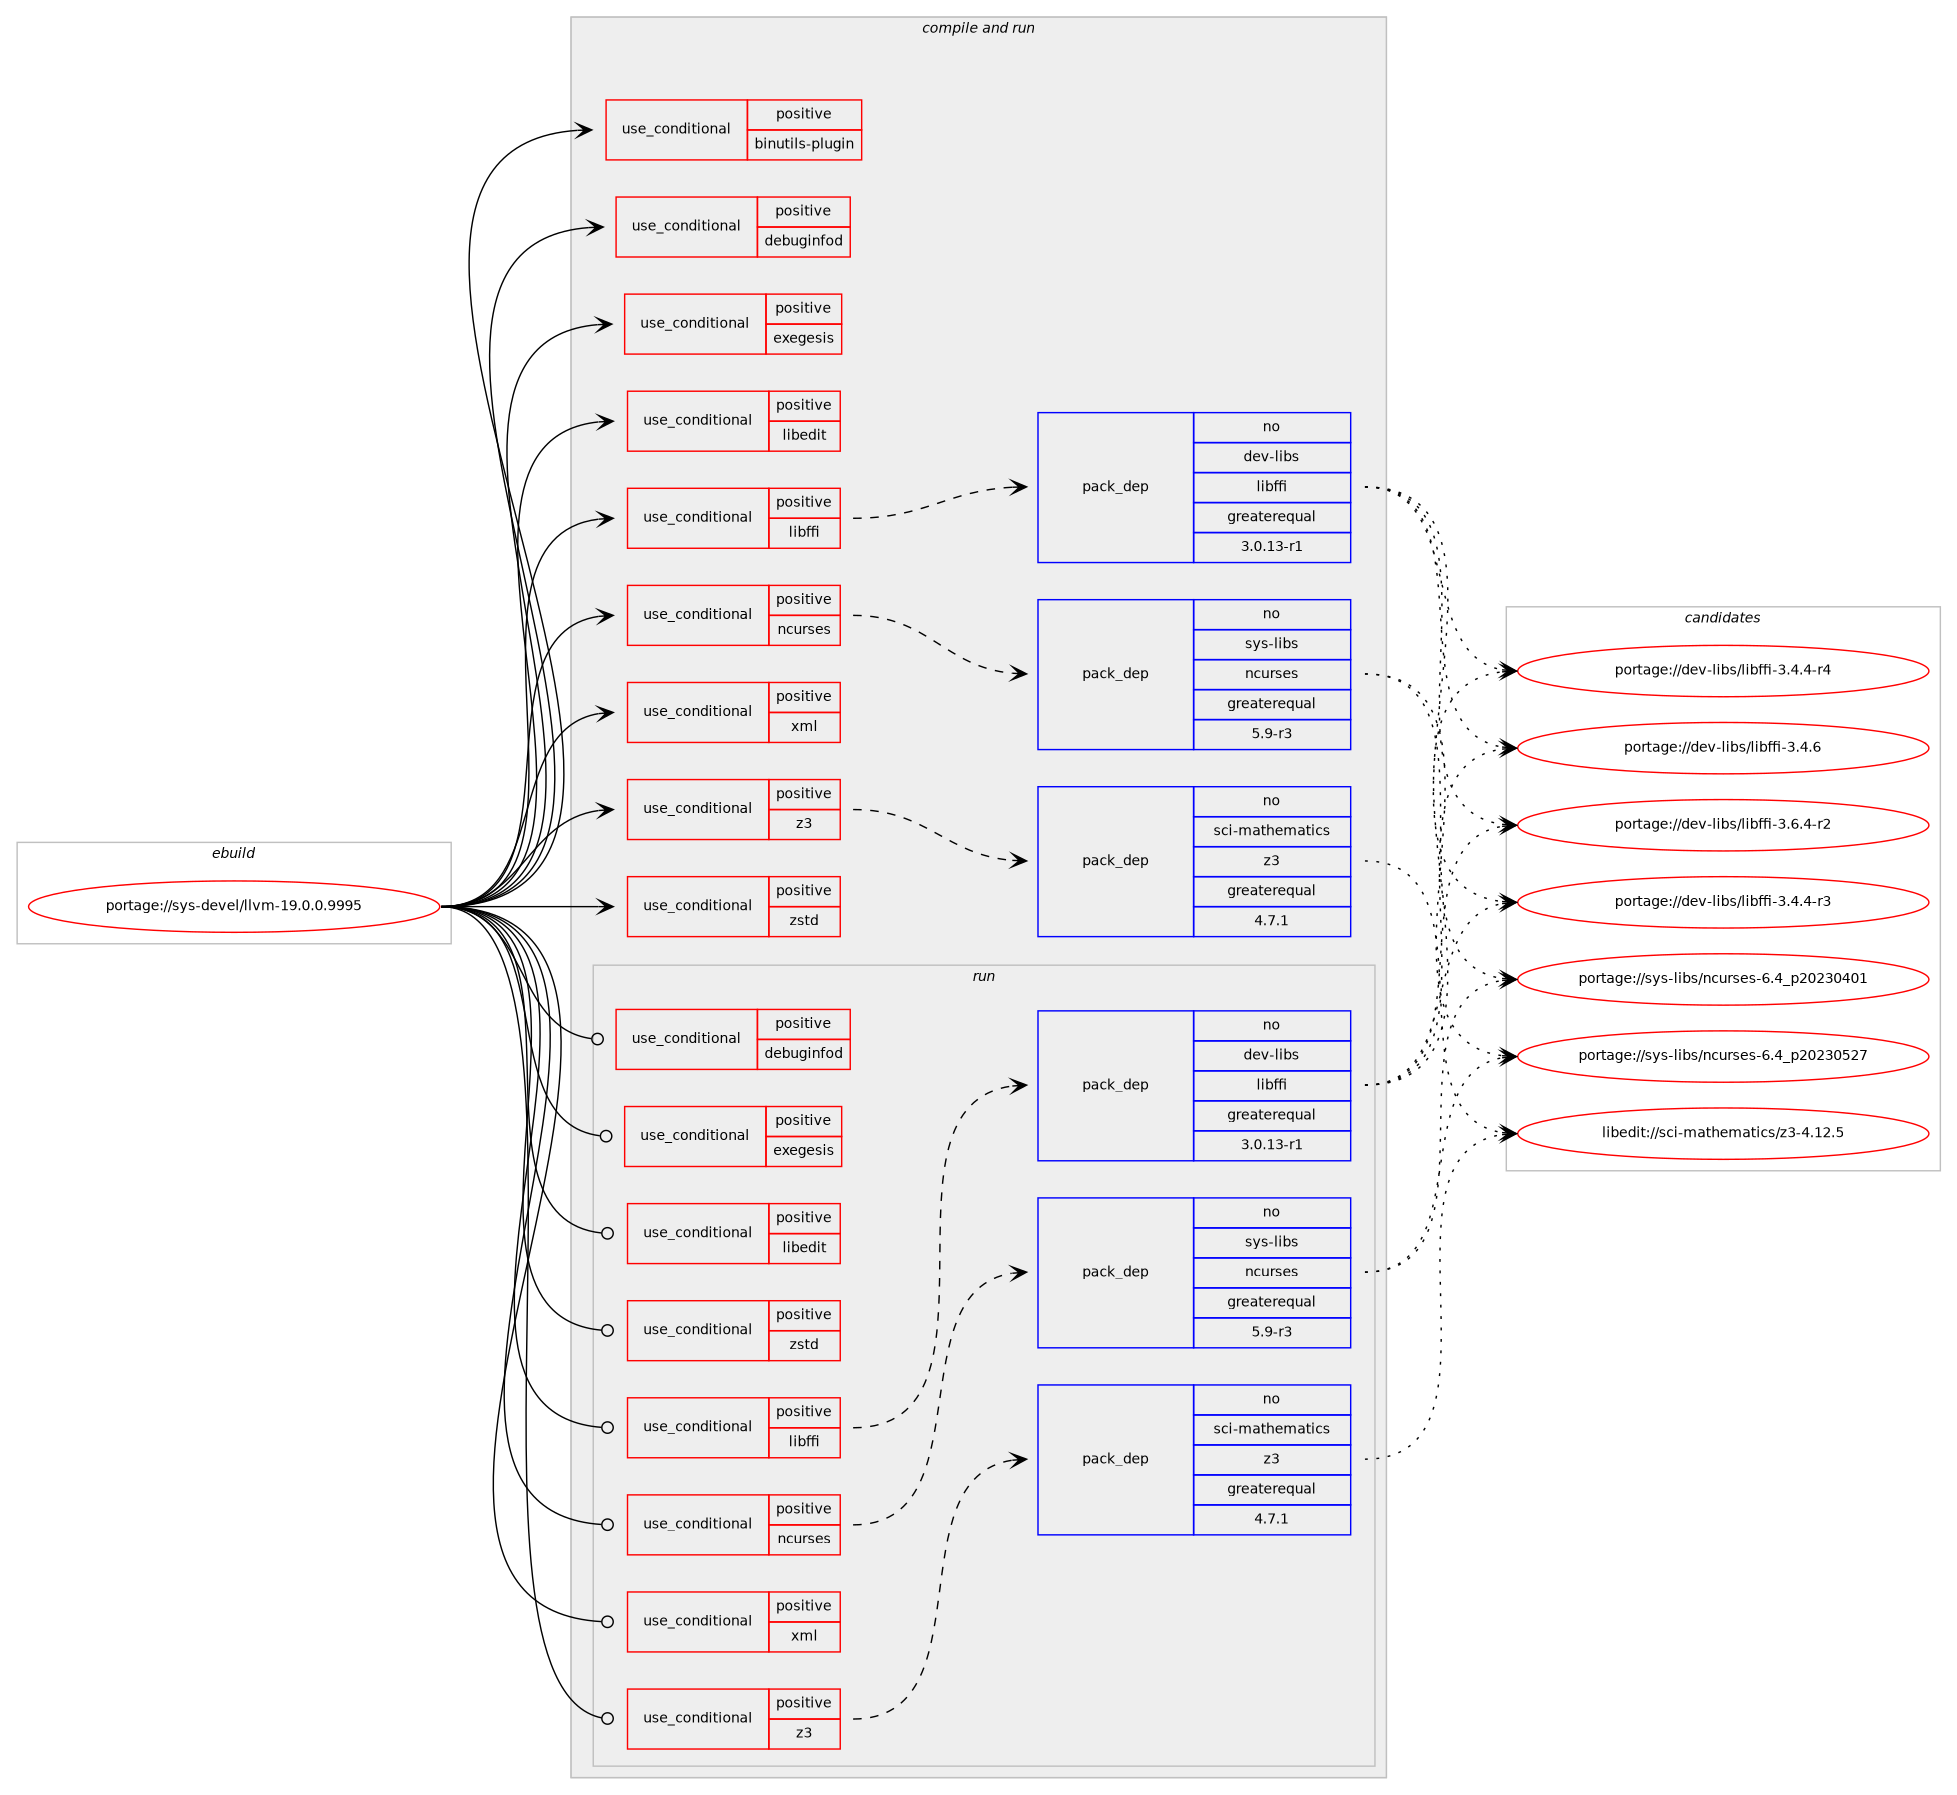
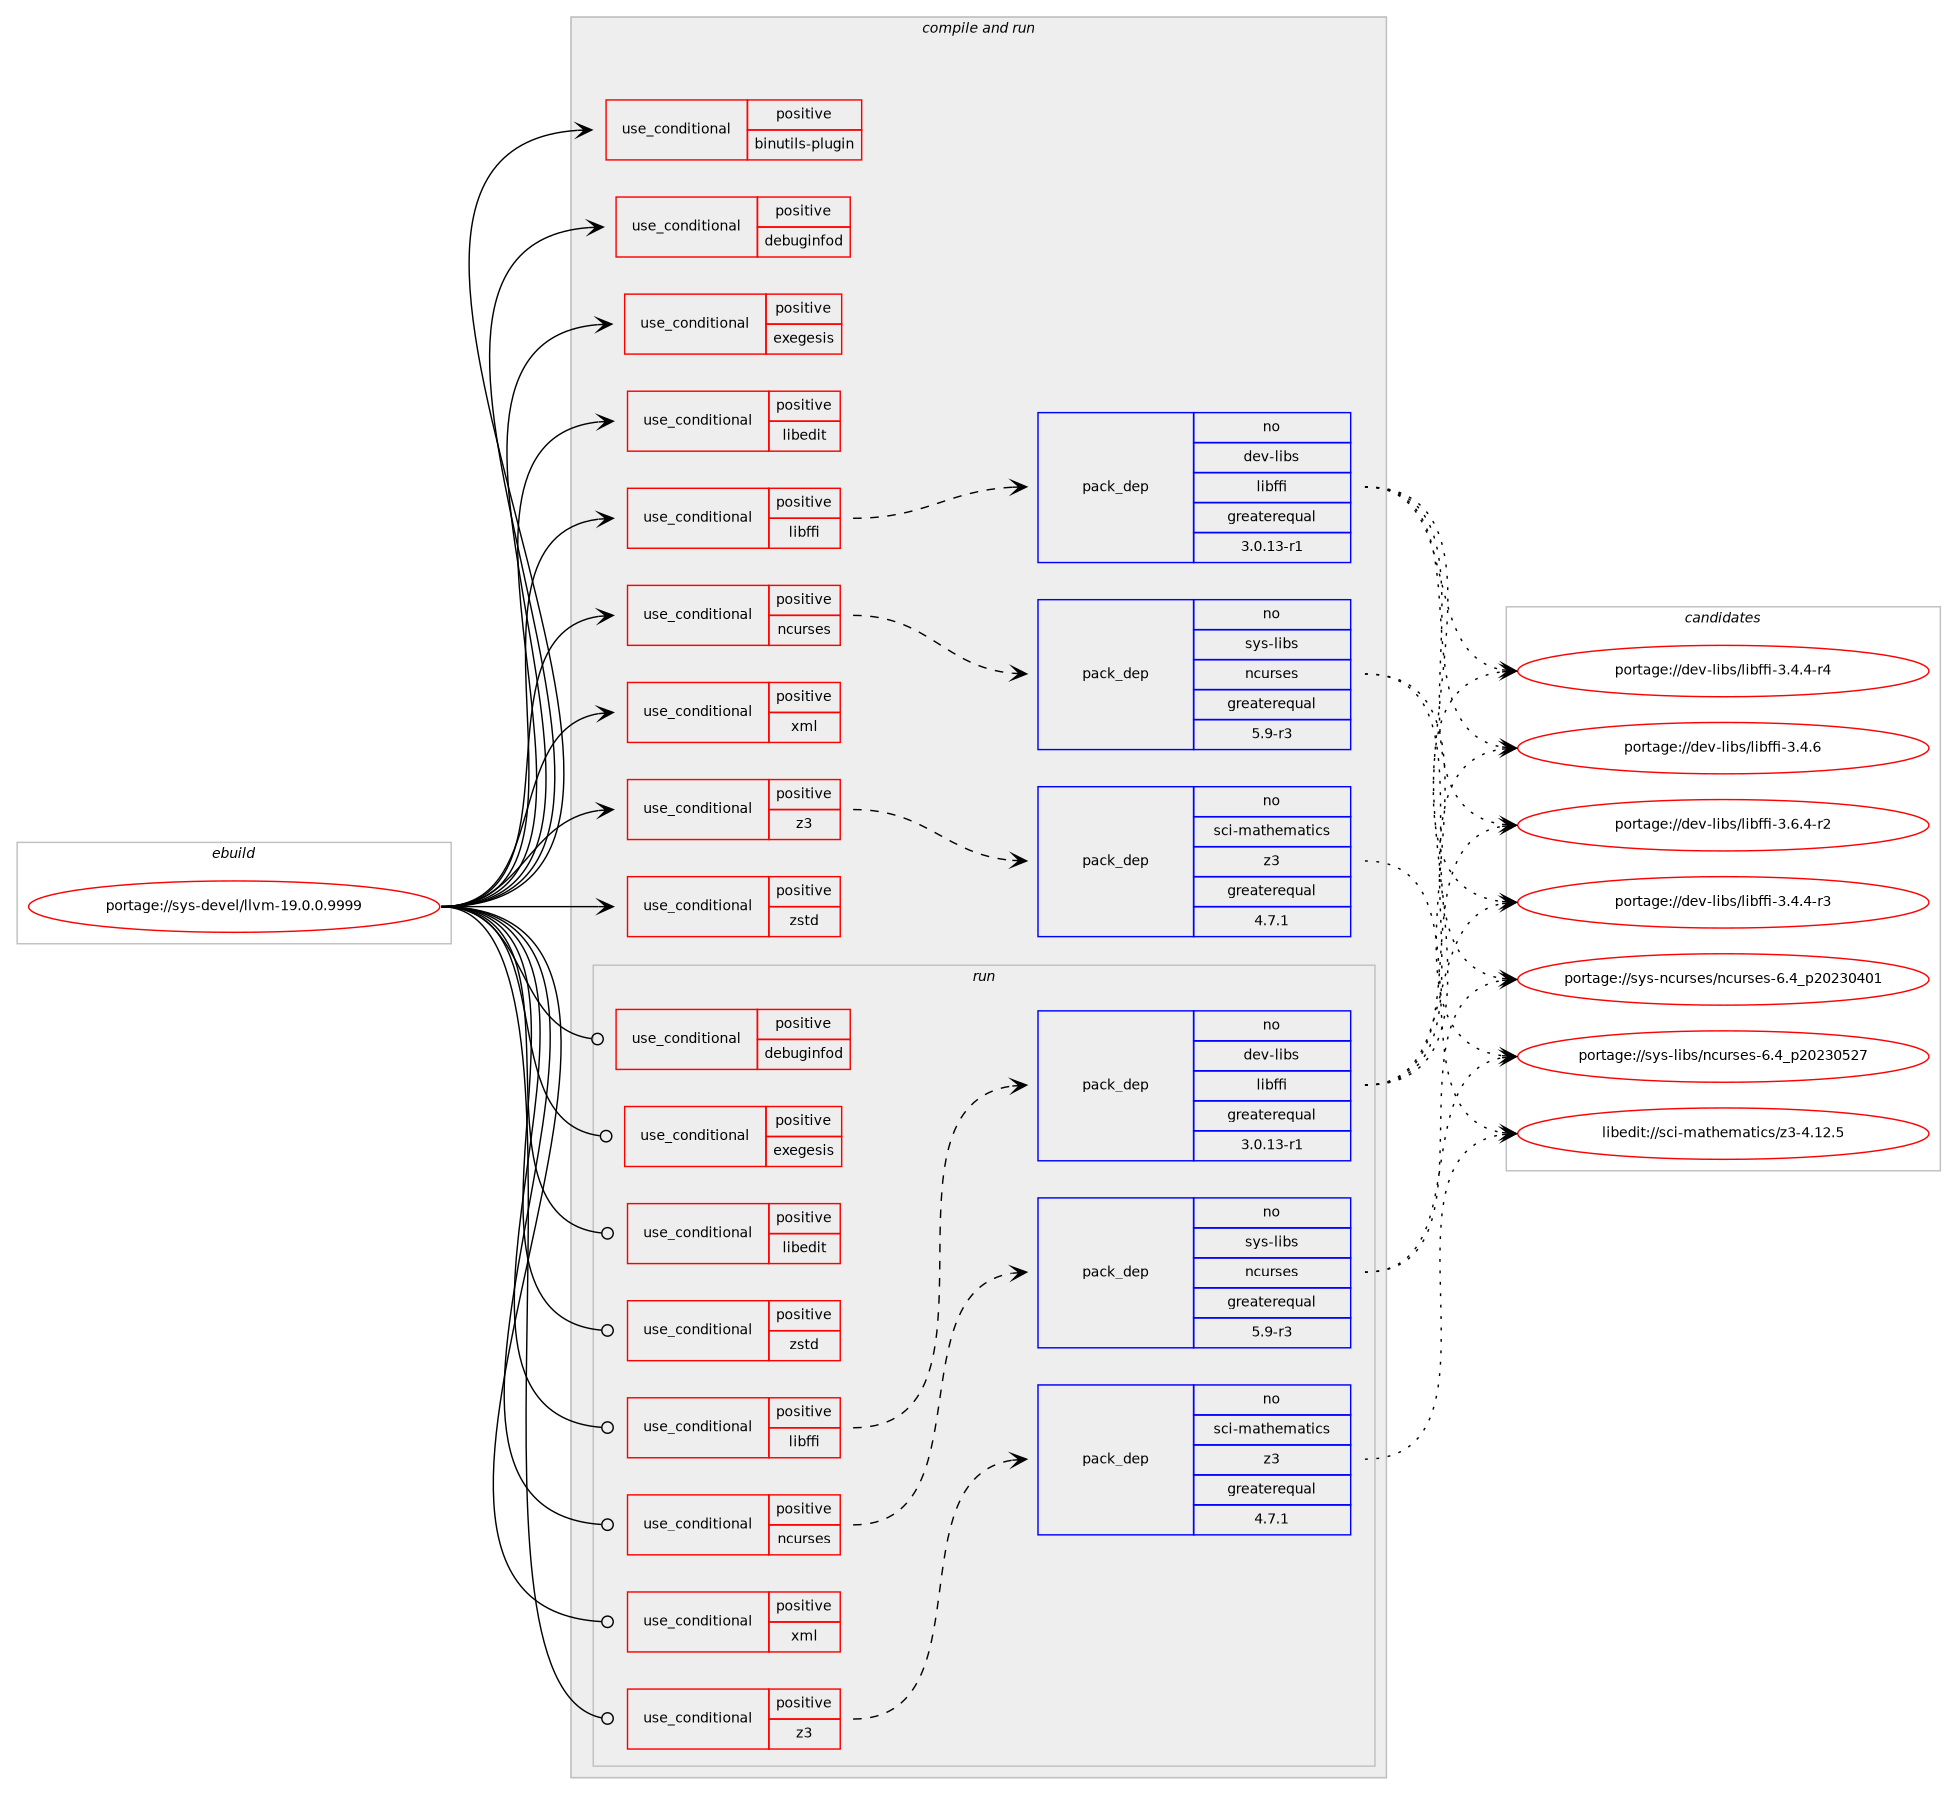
node "portage://sys-devel/llvm-19.0.0.9995": label "portage://sys-devel/llvm-19.0.0.9995" -> "portage://sys-devel/llvm-19.0.0.9999"
node "portage://sys-libs/ncurses-6.4_p20230401": label "portage://sys-libs/ncurses-6.4_p20230401" -> "portage://sys-ncurses/ncurses-6.4_p20230401"
